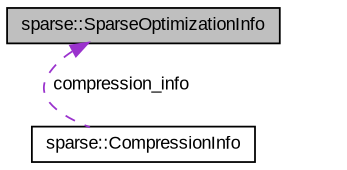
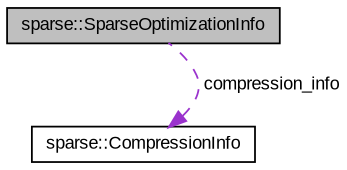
edge "sparse::CompressionInfo" -> "sparse::SparseOptimizationInfo": reversed
